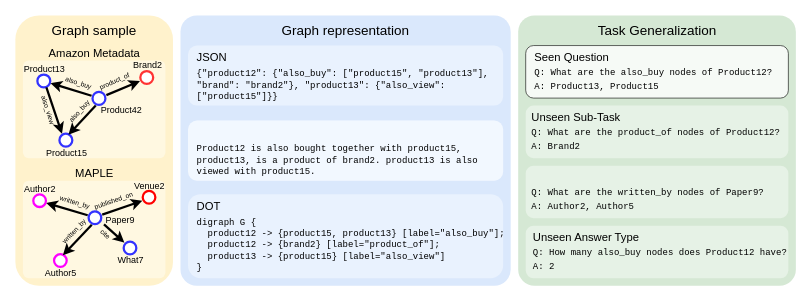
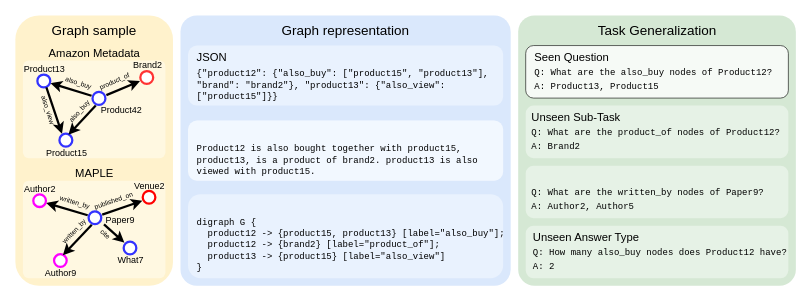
node "DOT": removed
node "Author5": label "Author5" -> "Author9"
